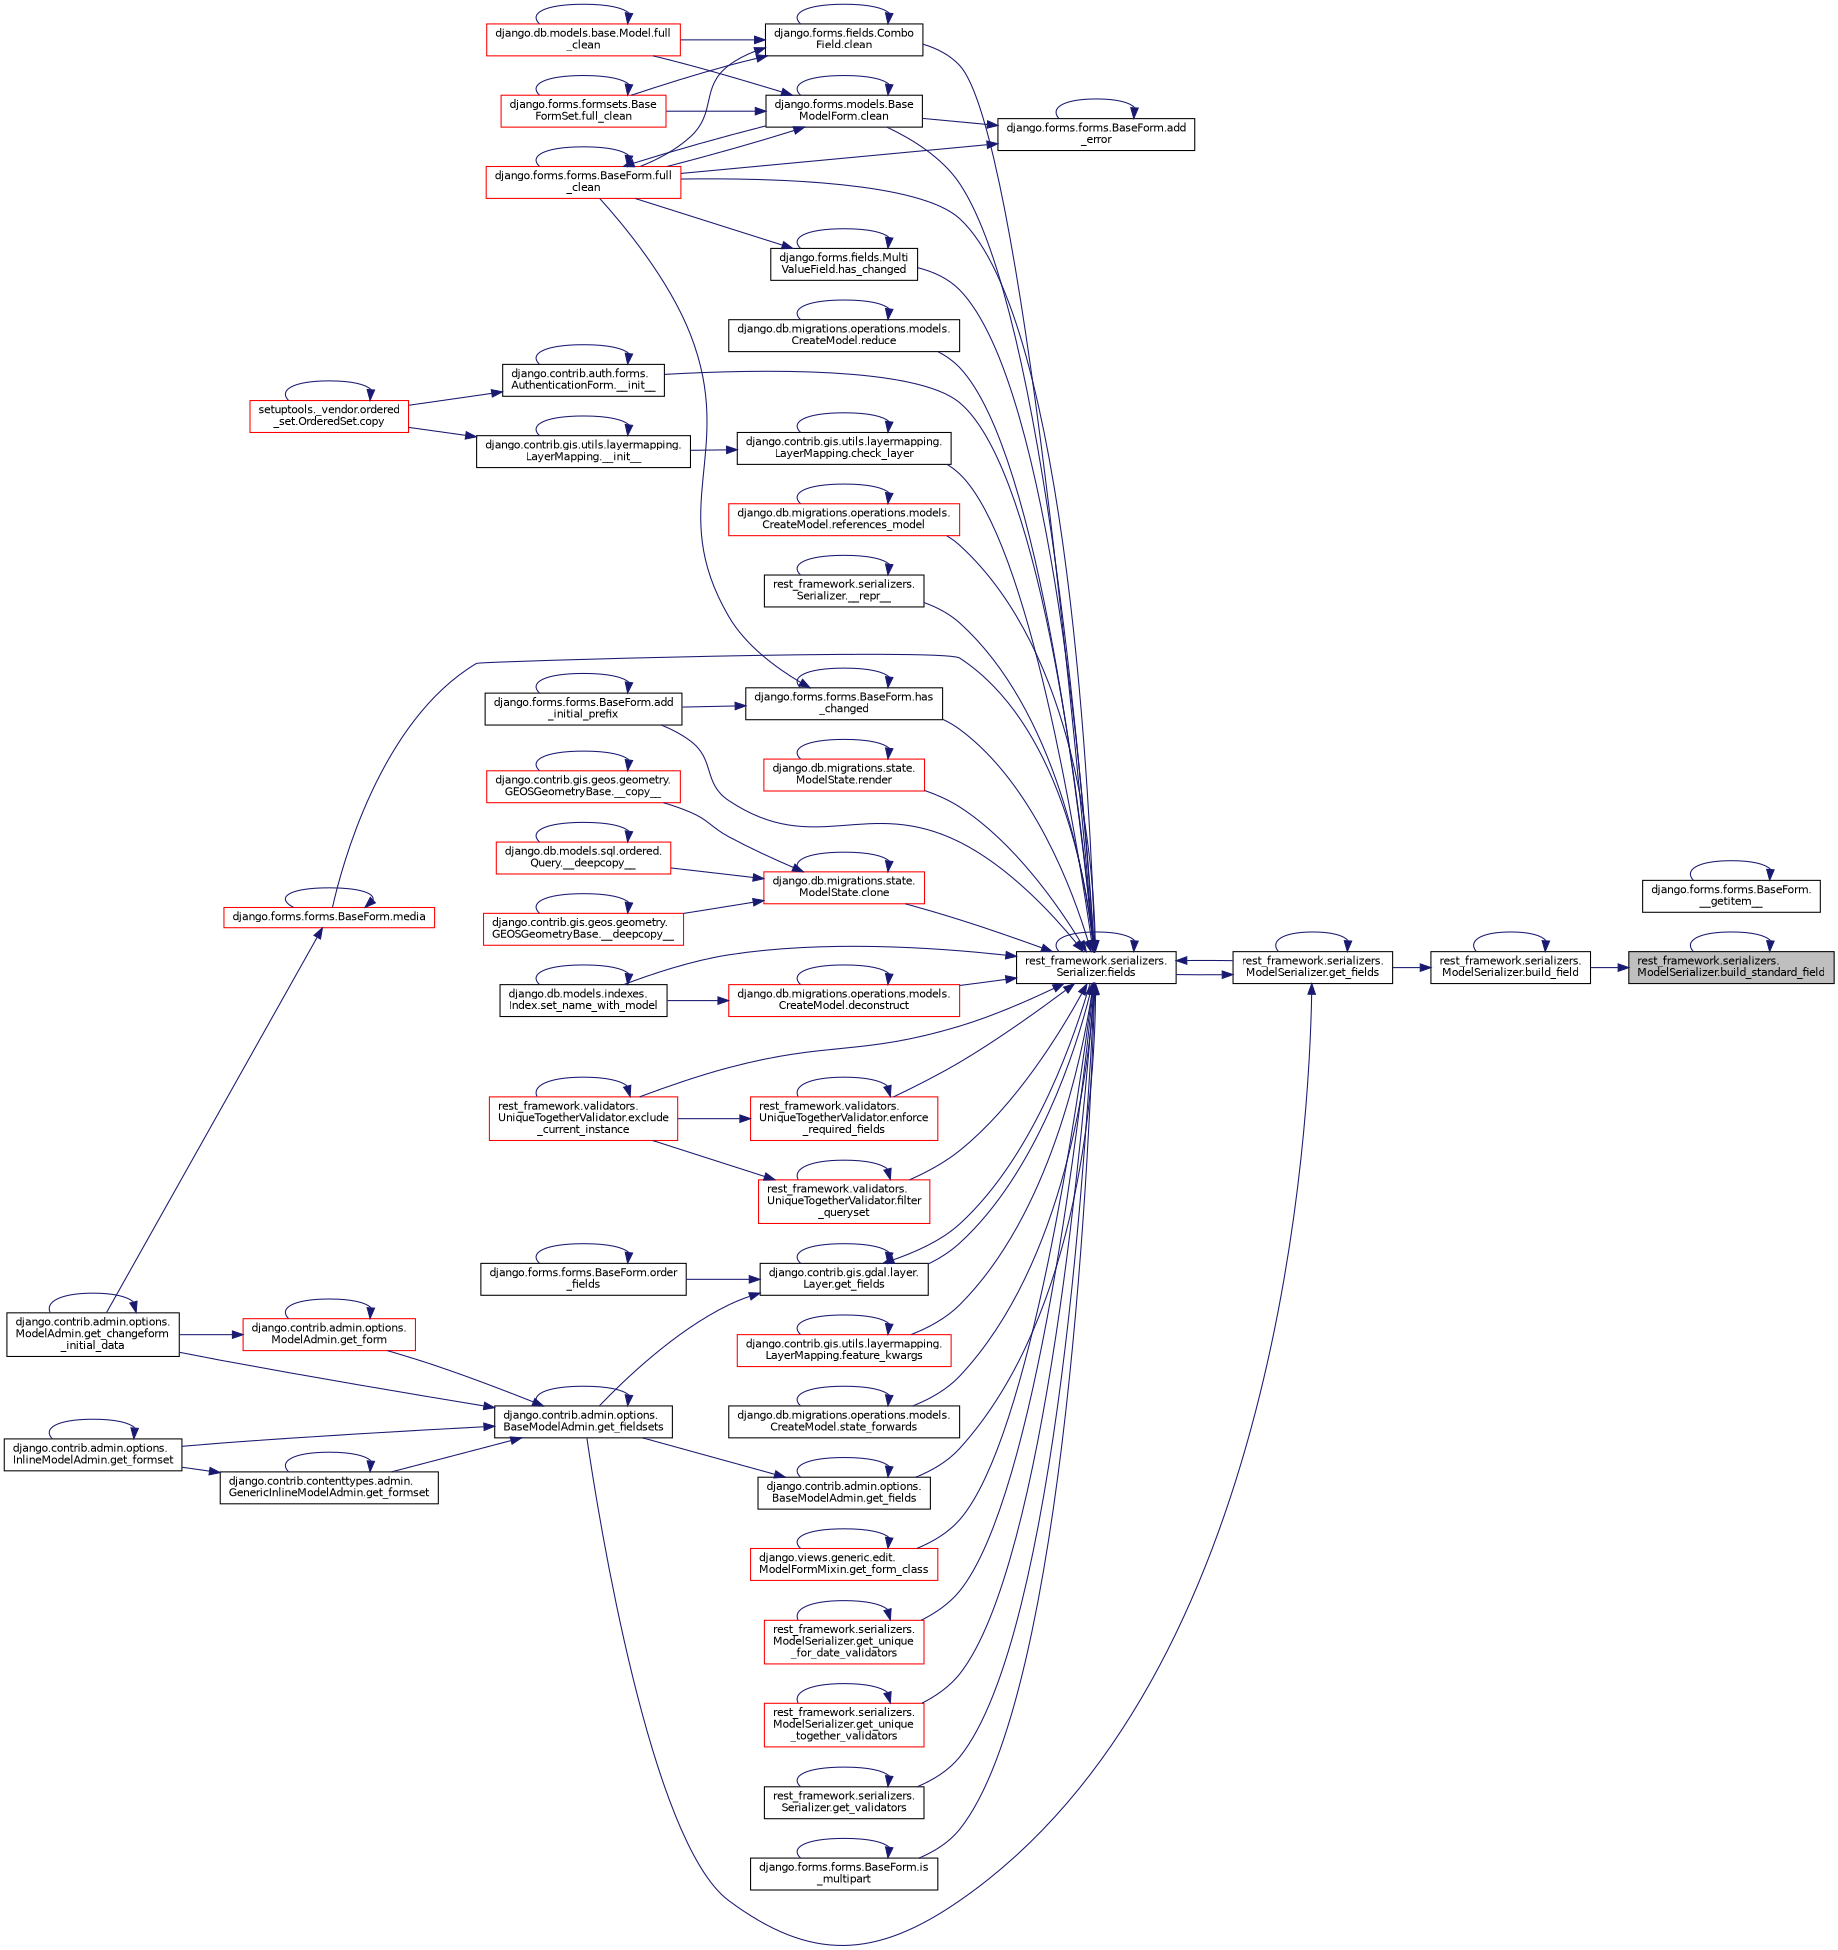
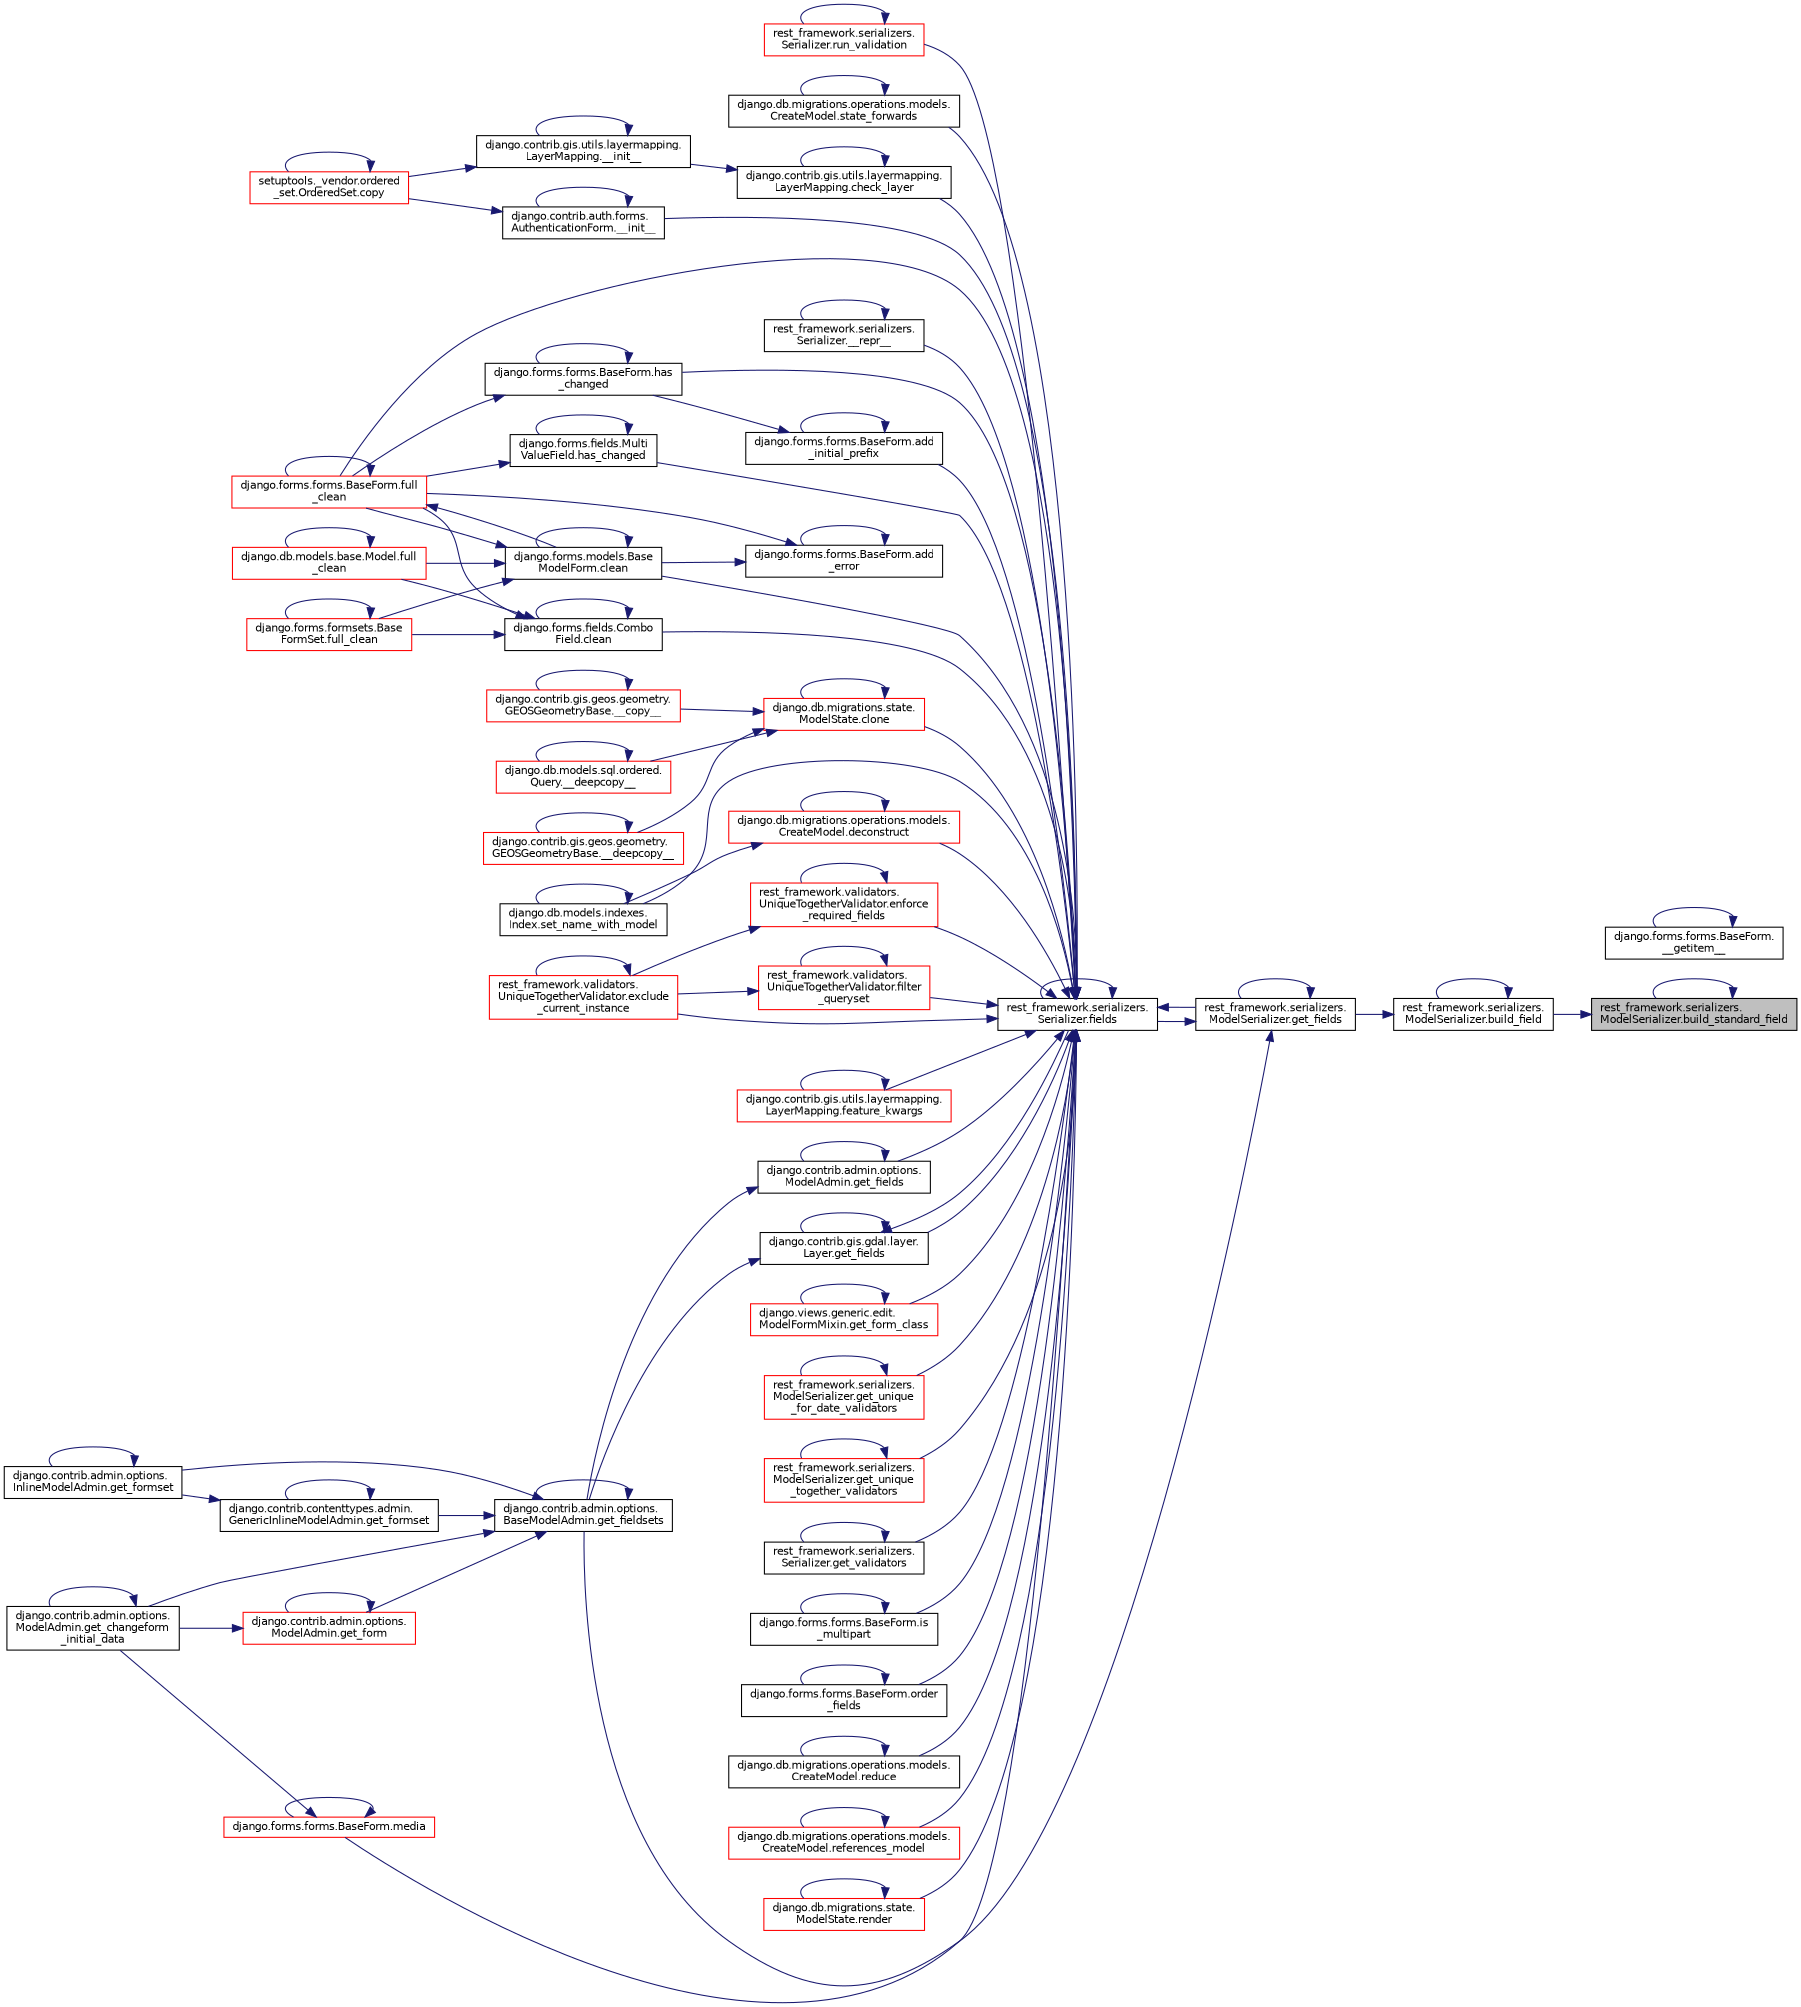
node "rest_framework.serializers. Serializer.run_validation": added
edge "django.forms.forms.BaseForm.add _initial_prefix" -> "django.forms.forms.BaseForm.has _changed": reversed
edge "django.forms.forms.BaseForm.order _fields" -> "django.contrib.gis.gdal.layer. Layer.get_fields": now "django.forms.forms.BaseForm.order _fields" -> "rest_framework.serializers. Serializer.fields"
node "django.contrib.admin.options. BaseModelAdmin.get_fields": label "django.contrib.admin.options. BaseModelAdmin.get_fields" -> "django.contrib.admin.options. ModelAdmin.get_fields"
